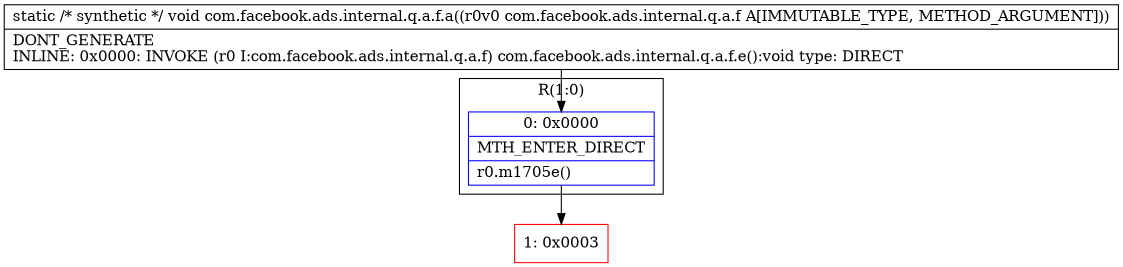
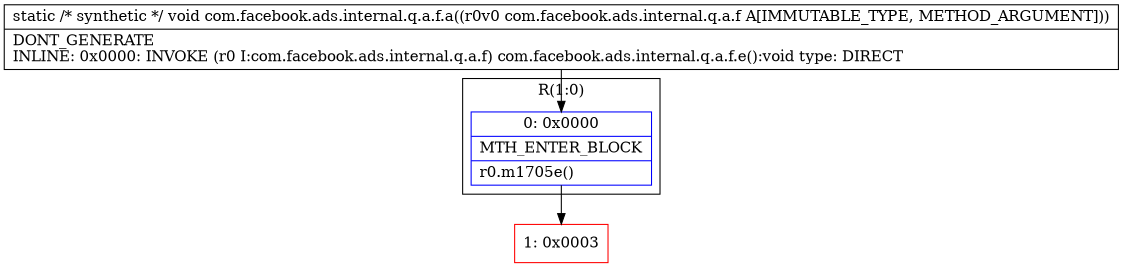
node "0: 0x0000": text "MTH_ENTER_DIRECT" -> "MTH_ENTER_BLOCK"
